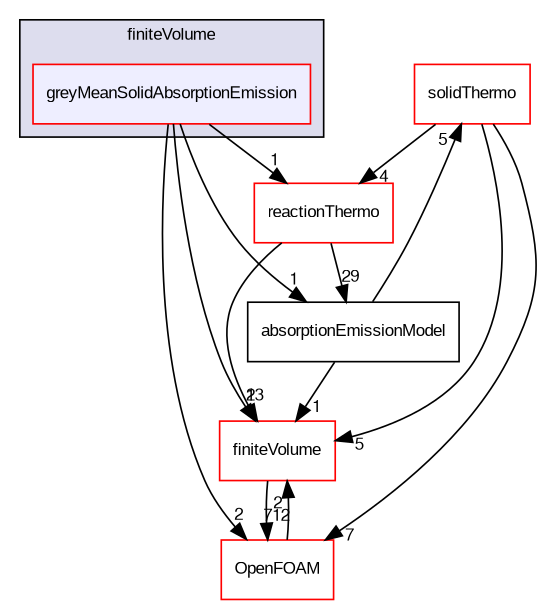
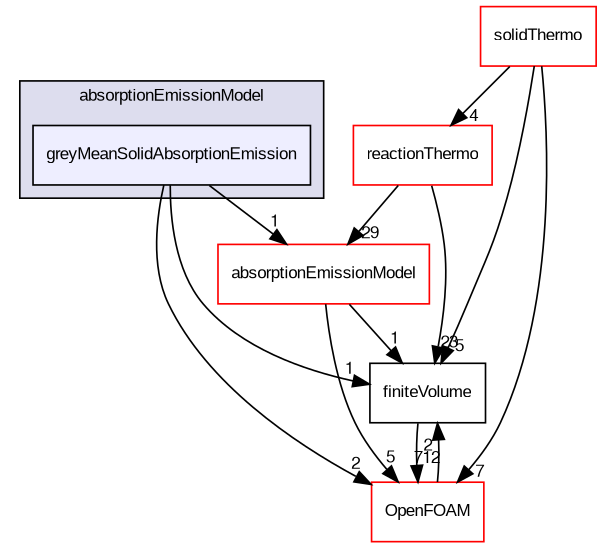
cluster "finiteVolume": label "finiteVolume" -> "absorptionEmissionModel"
node "greyMeanSolidAbsorptionEmission": color red -> black
edge "greyMeanSolidAbsorptionEmission" -> "reactionThermo": removed
edge "absorptionEmissionModel" -> "solidThermo": now "absorptionEmissionModel" -> "OpenFOAM"
node "absorptionEmissionModel": color black -> red
node "finiteVolume": color red -> black
